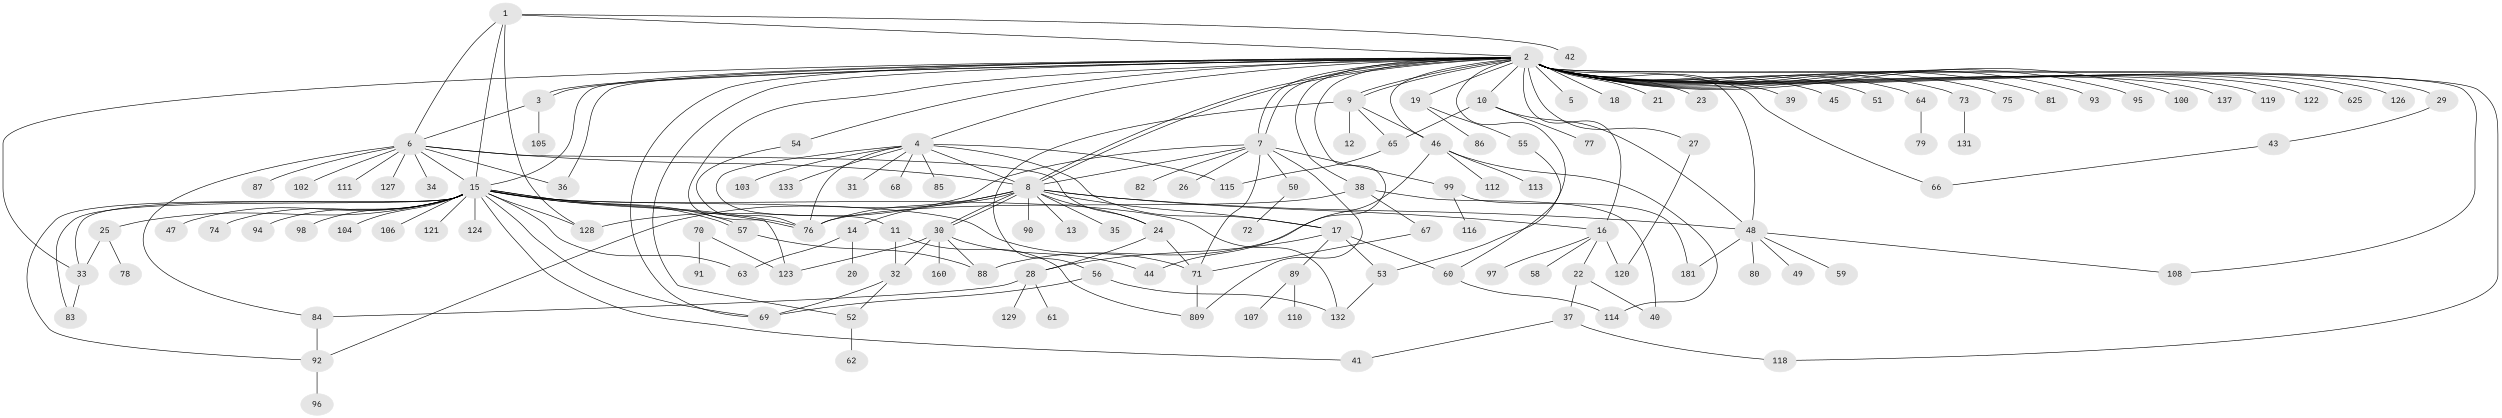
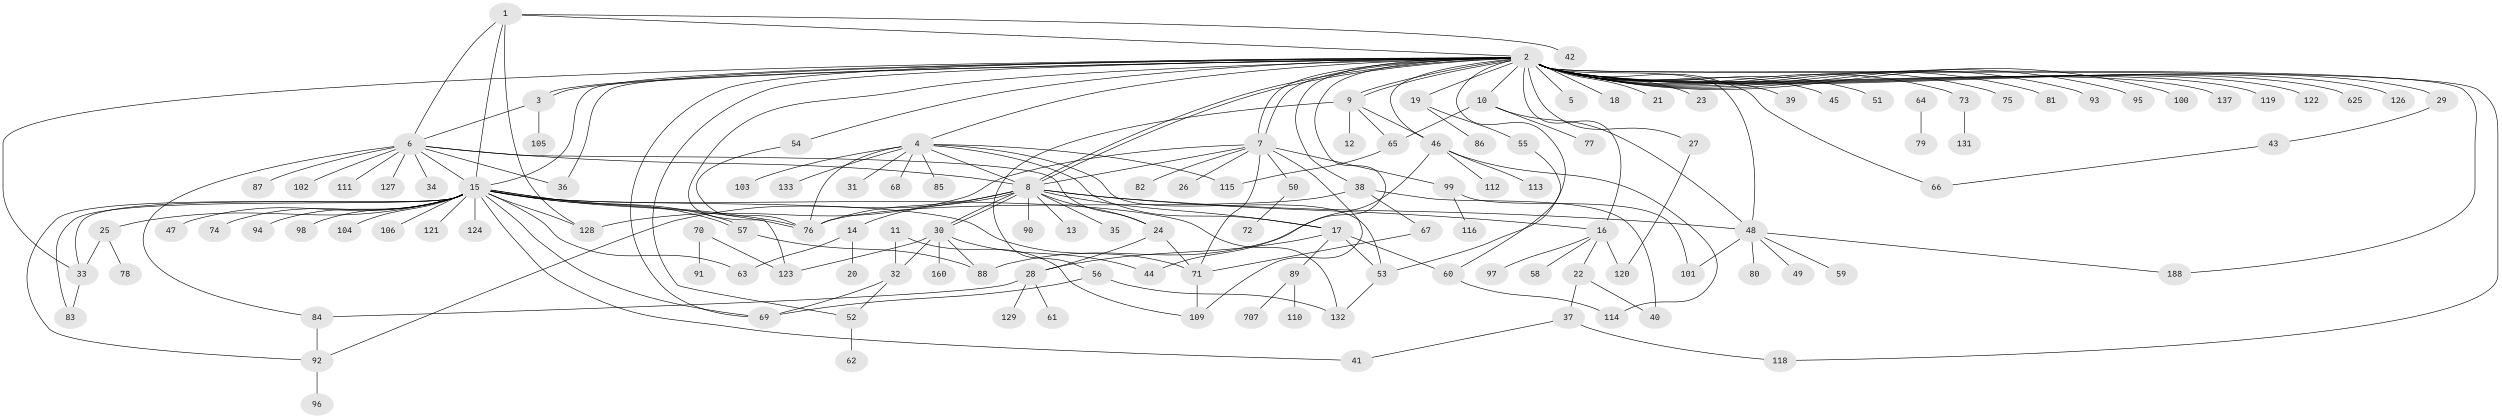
edge "2" -- "64": removed
edge "4" -- "11": now "4" -- "53"
node "181": label "181" -> "101"
node "108": label "108" -> "188"
node "809": label "809" -> "109"
node "107": label "107" -> "707"
